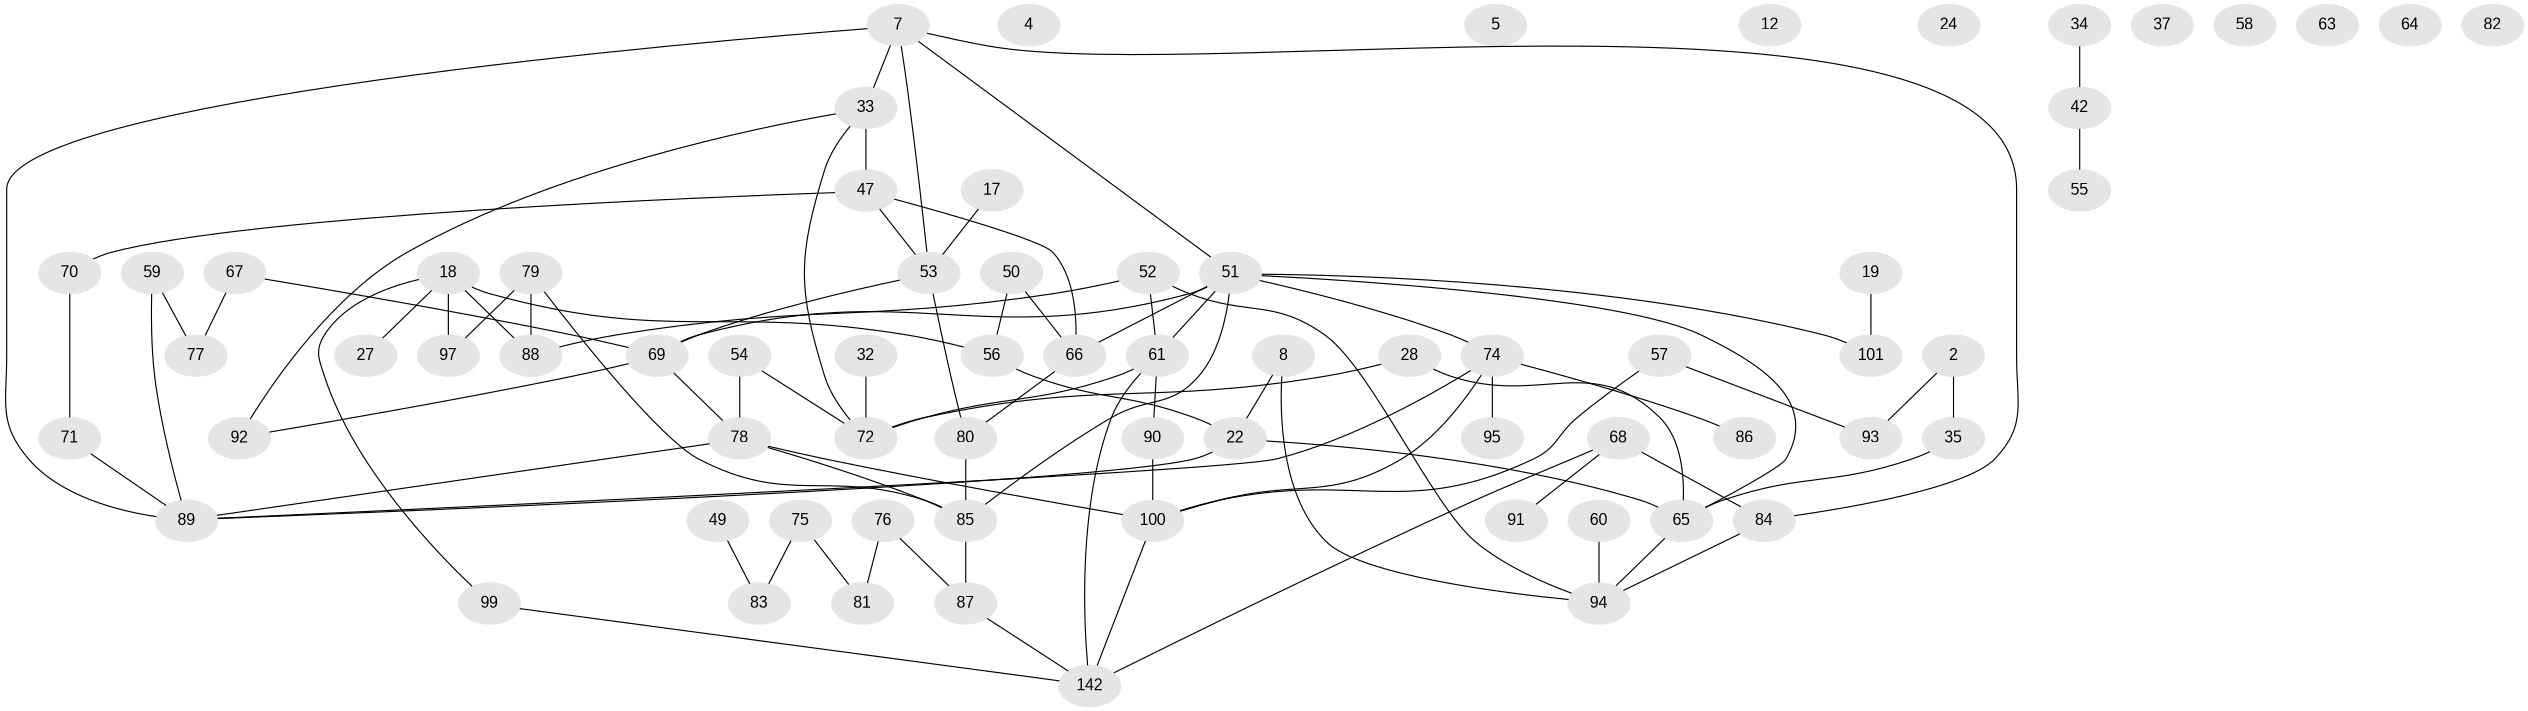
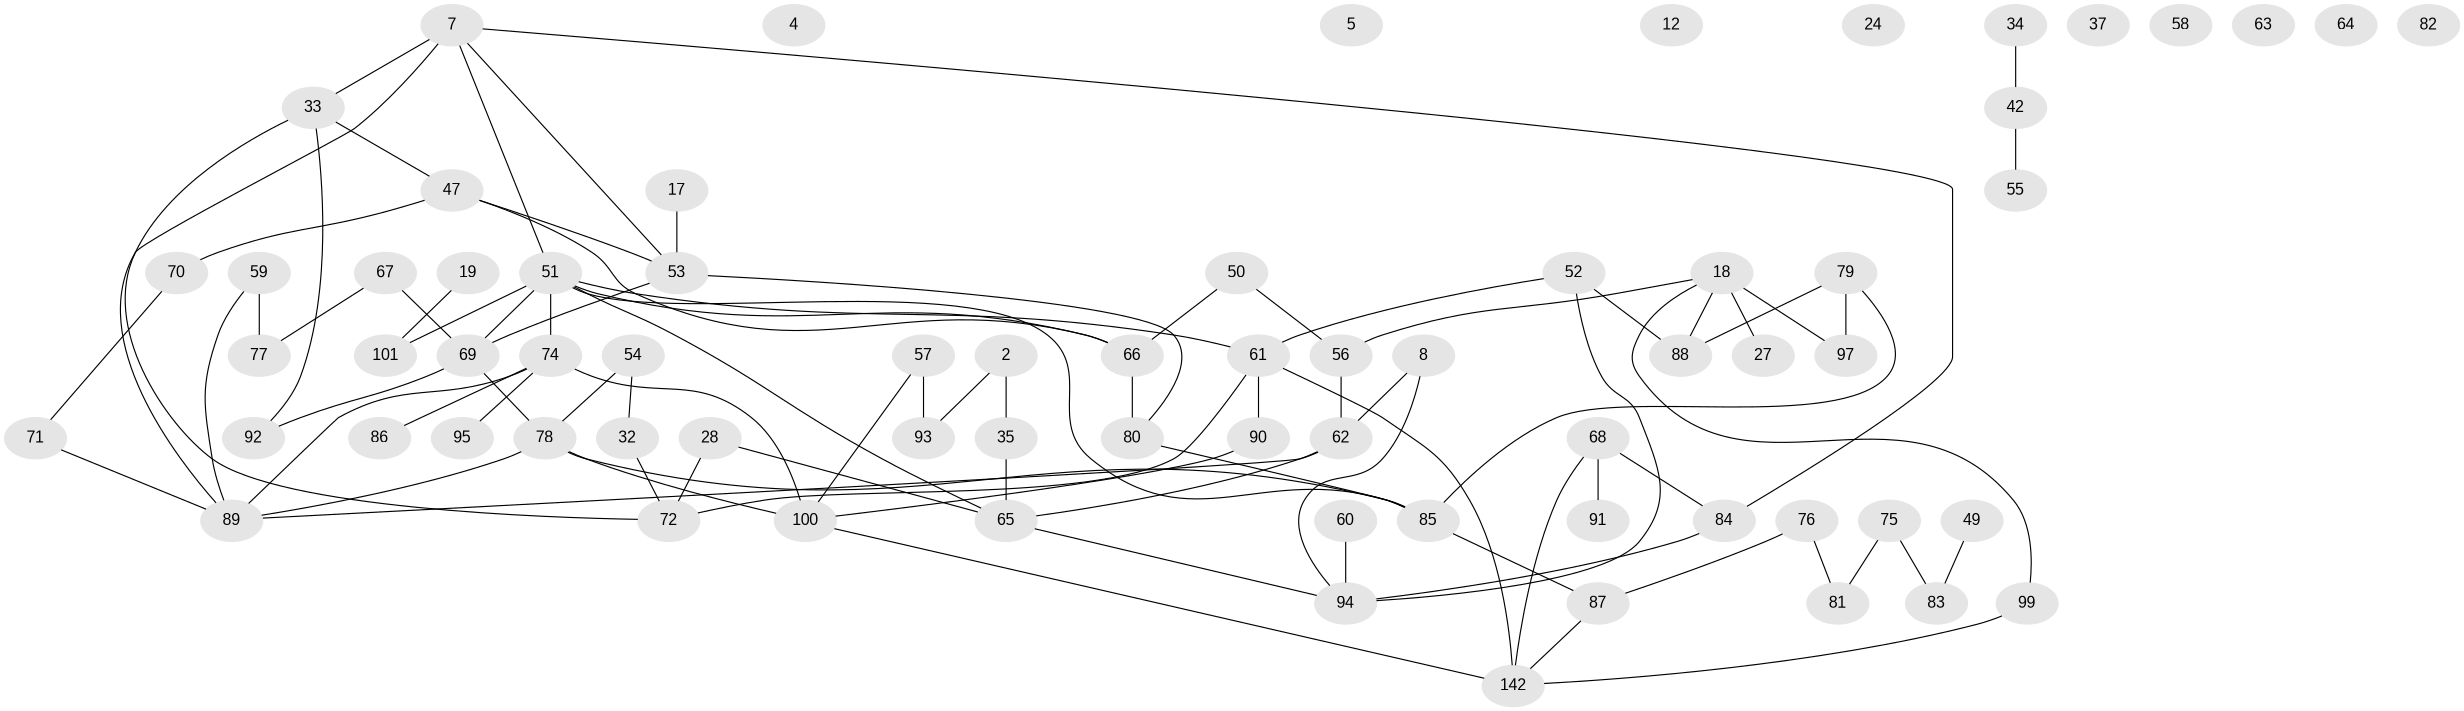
edge "54" -- "72": now "54" -- "32"
node "22": label "22" -> "62"
